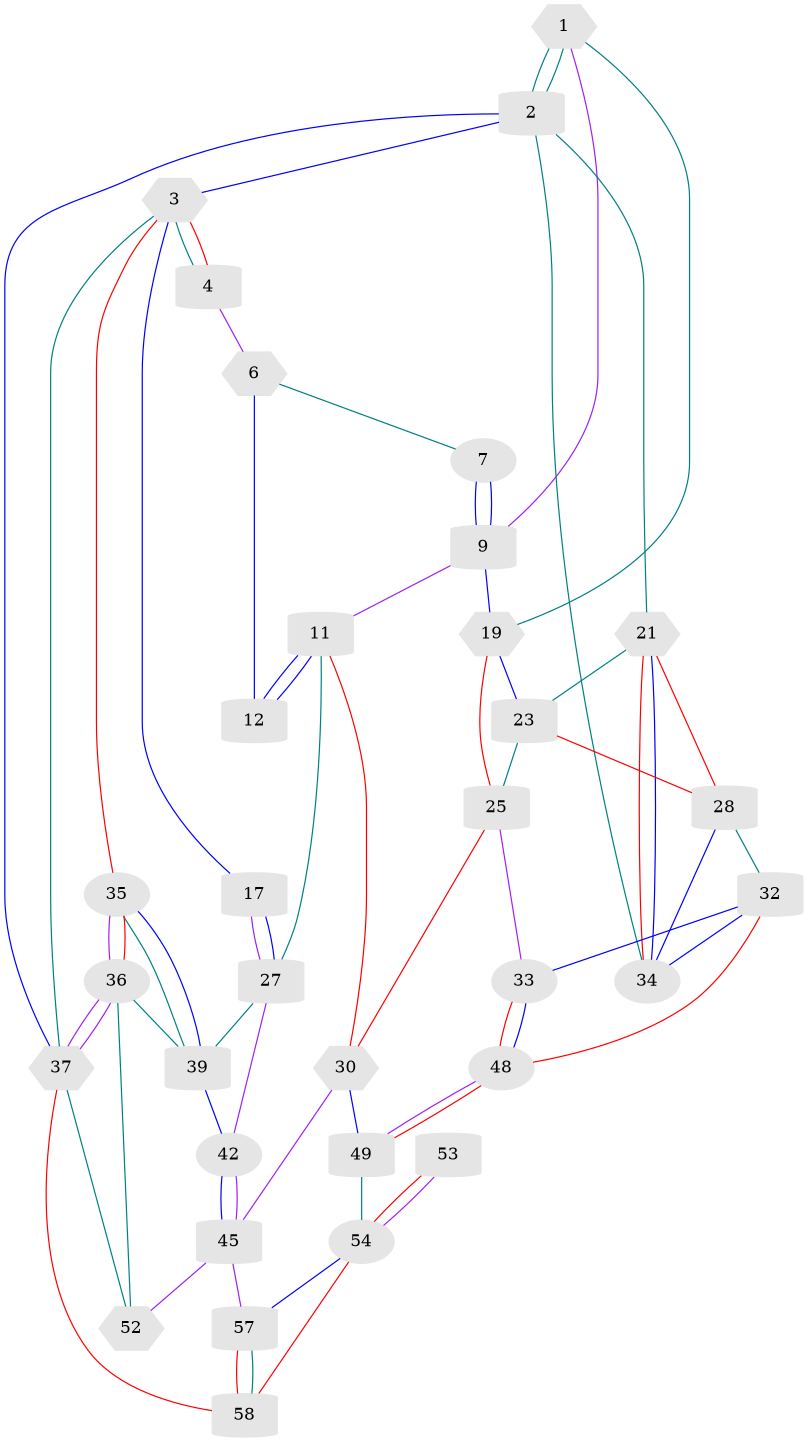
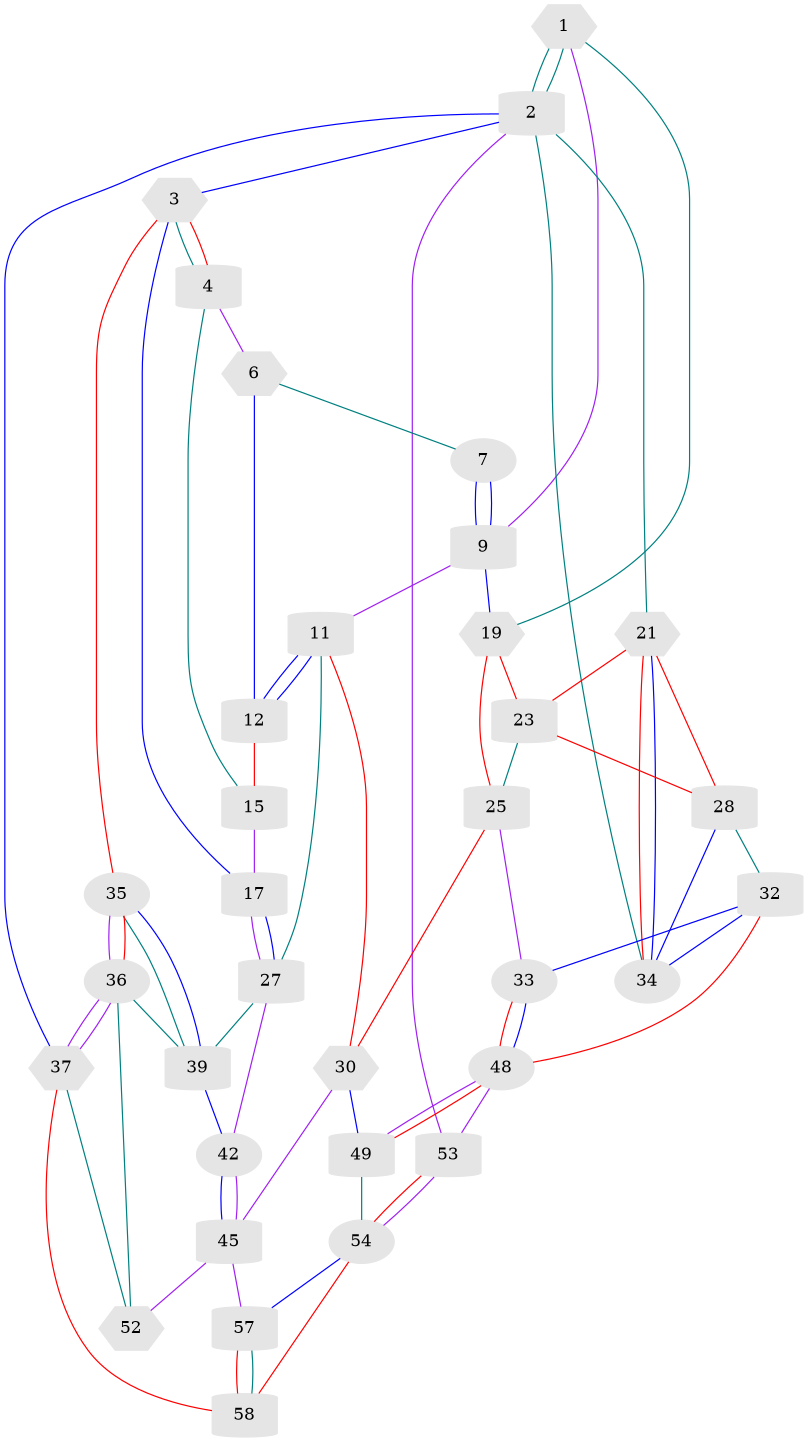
edge "3" -- "37": removed
edge "2" -- "53": added
edge "21" -- "23": color teal -> red
edge "19" -- "23": color blue -> red
node "15": added
edge "48" -- "53": added
